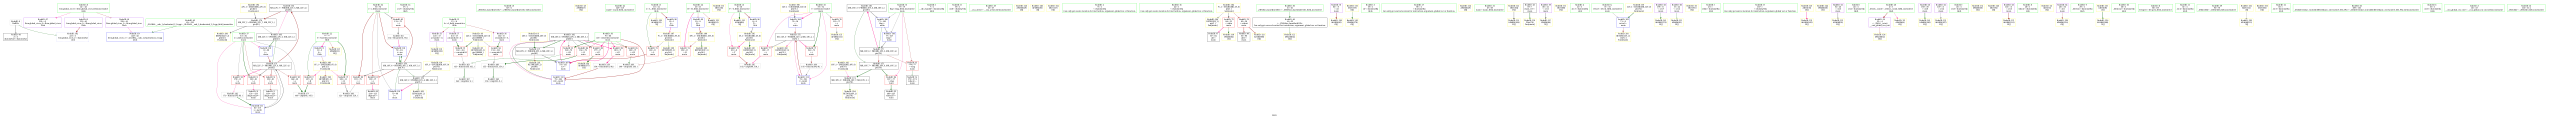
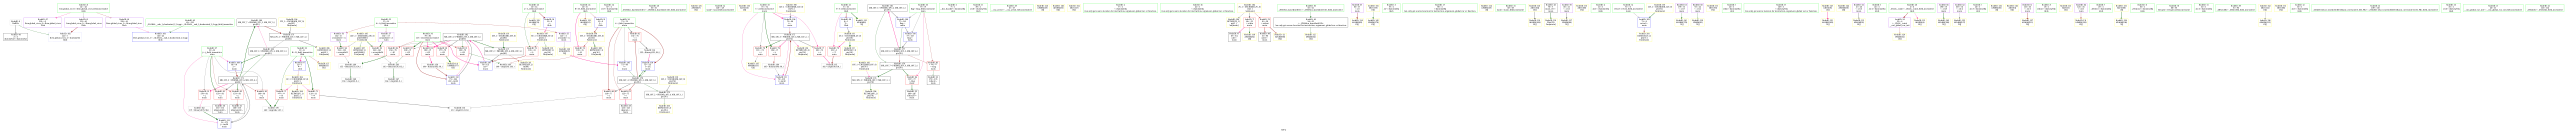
edge "NodeID: 171" -> "NodeID: 180": color brown -> darkgreen
edge "NodeID: 172" -> "NodeID: 78": added
edge "NodeID: 171" -> "NodeID: 92": color brown -> darkgreen
edge "NodeID: 173" -> "NodeID: 105": now "NodeID: 139" -> "NodeID: 105"
